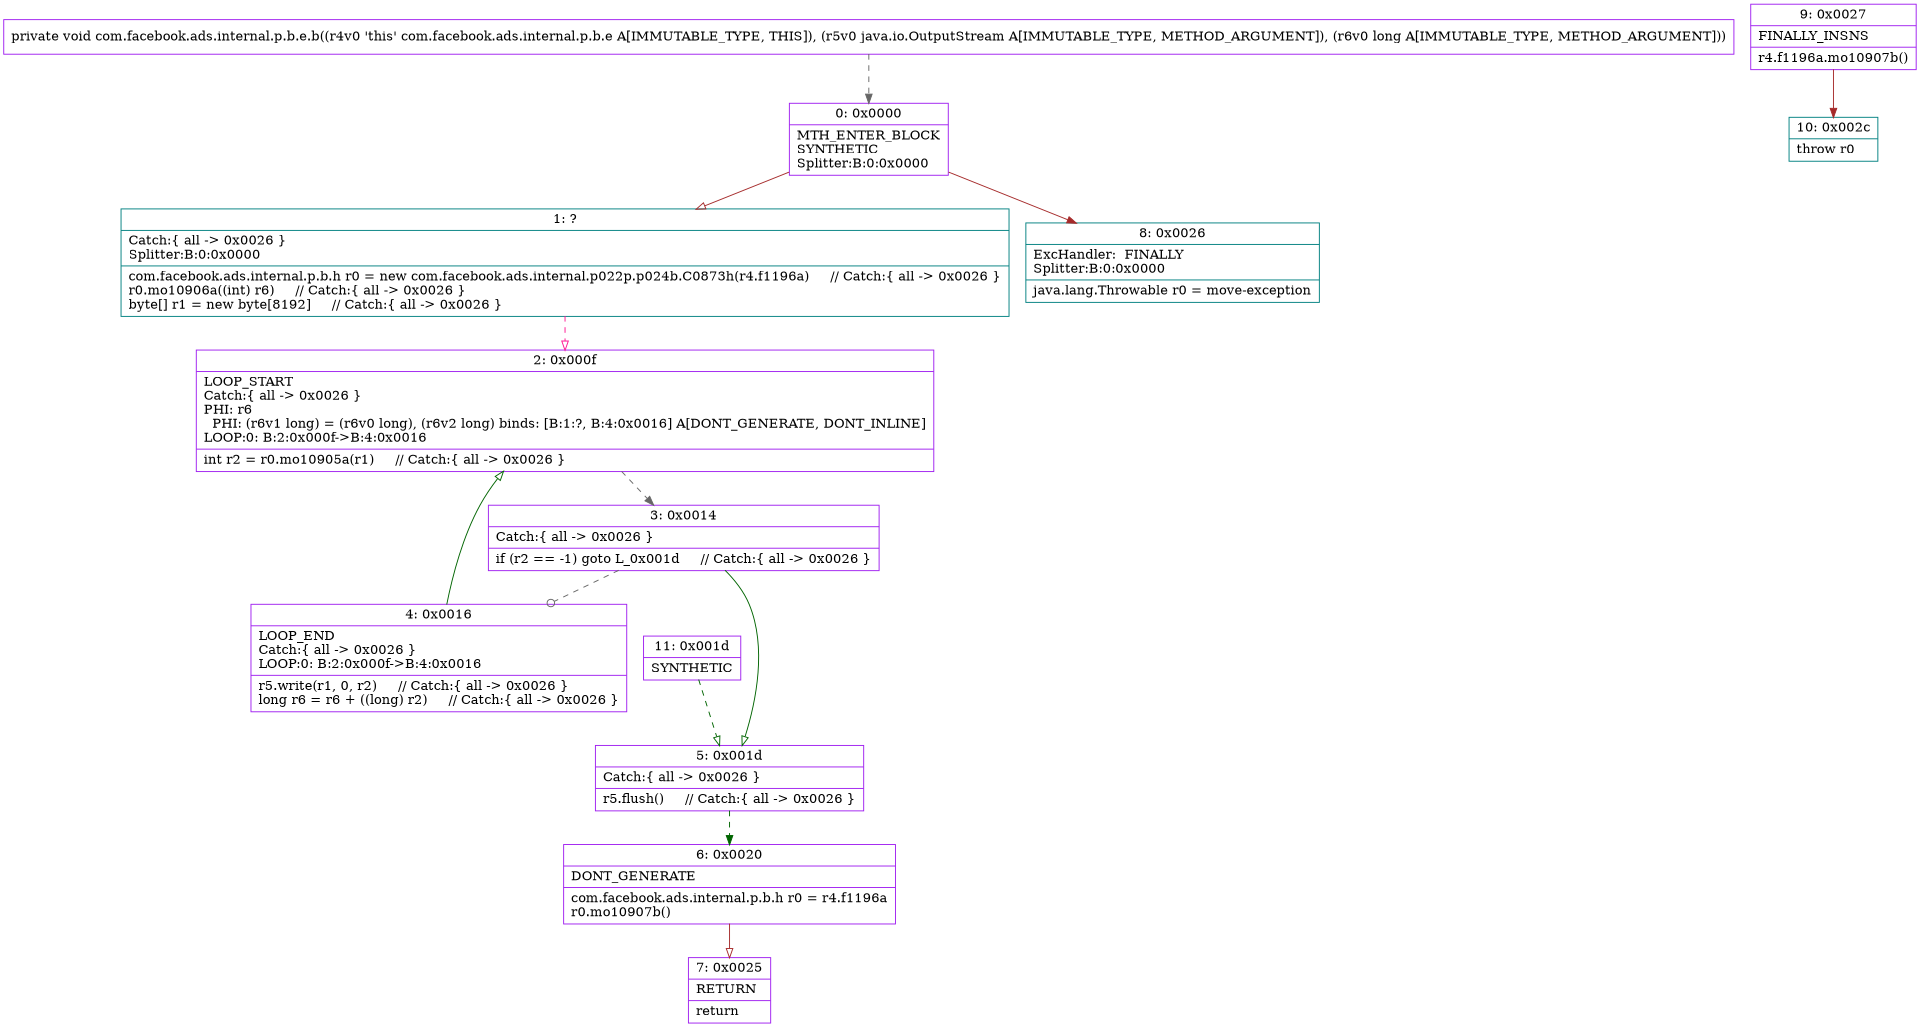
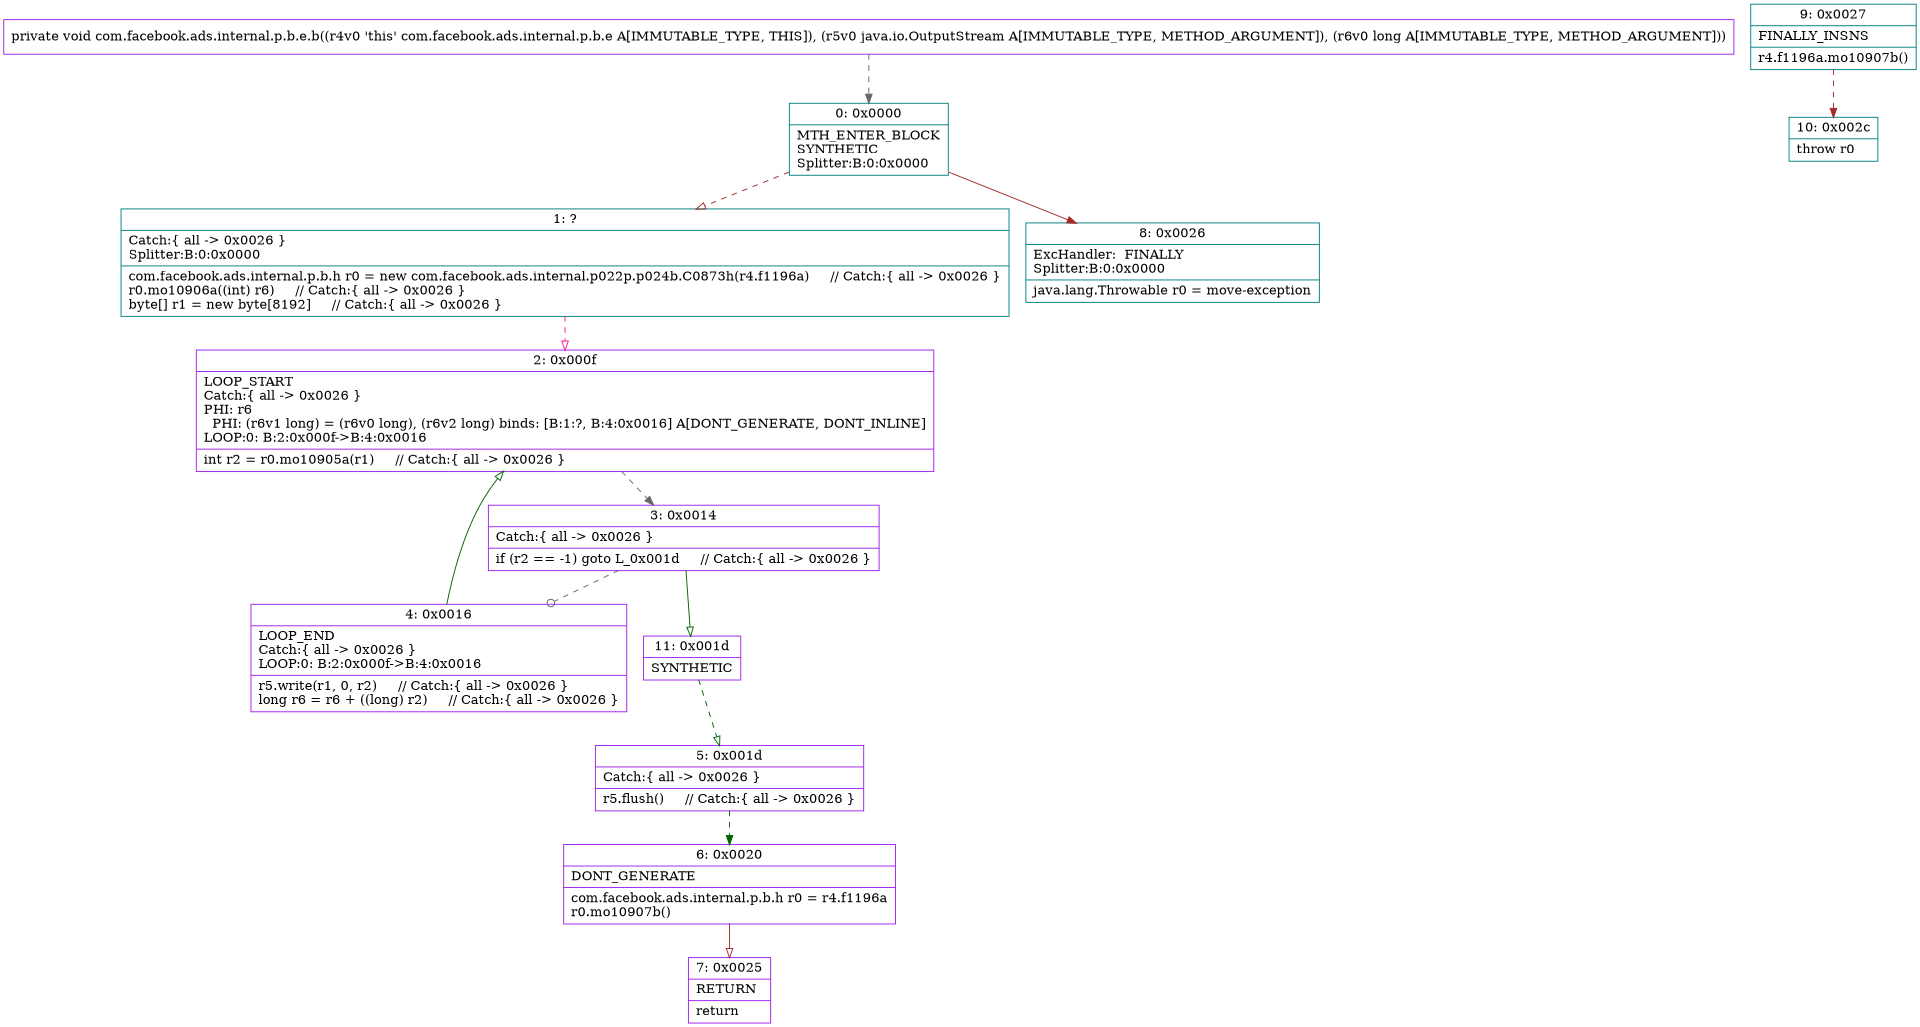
node "9: 0x0027": color purple -> teal
edge "9: 0x0027" -> "10: 0x002c": style solid -> dashed
node "0: 0x0000": color purple -> teal
edge "0: 0x0000" -> "1: ?": style solid -> dashed
edge "3: 0x0014" -> "5: 0x001d": now "3: 0x0014" -> "11: 0x001d"
